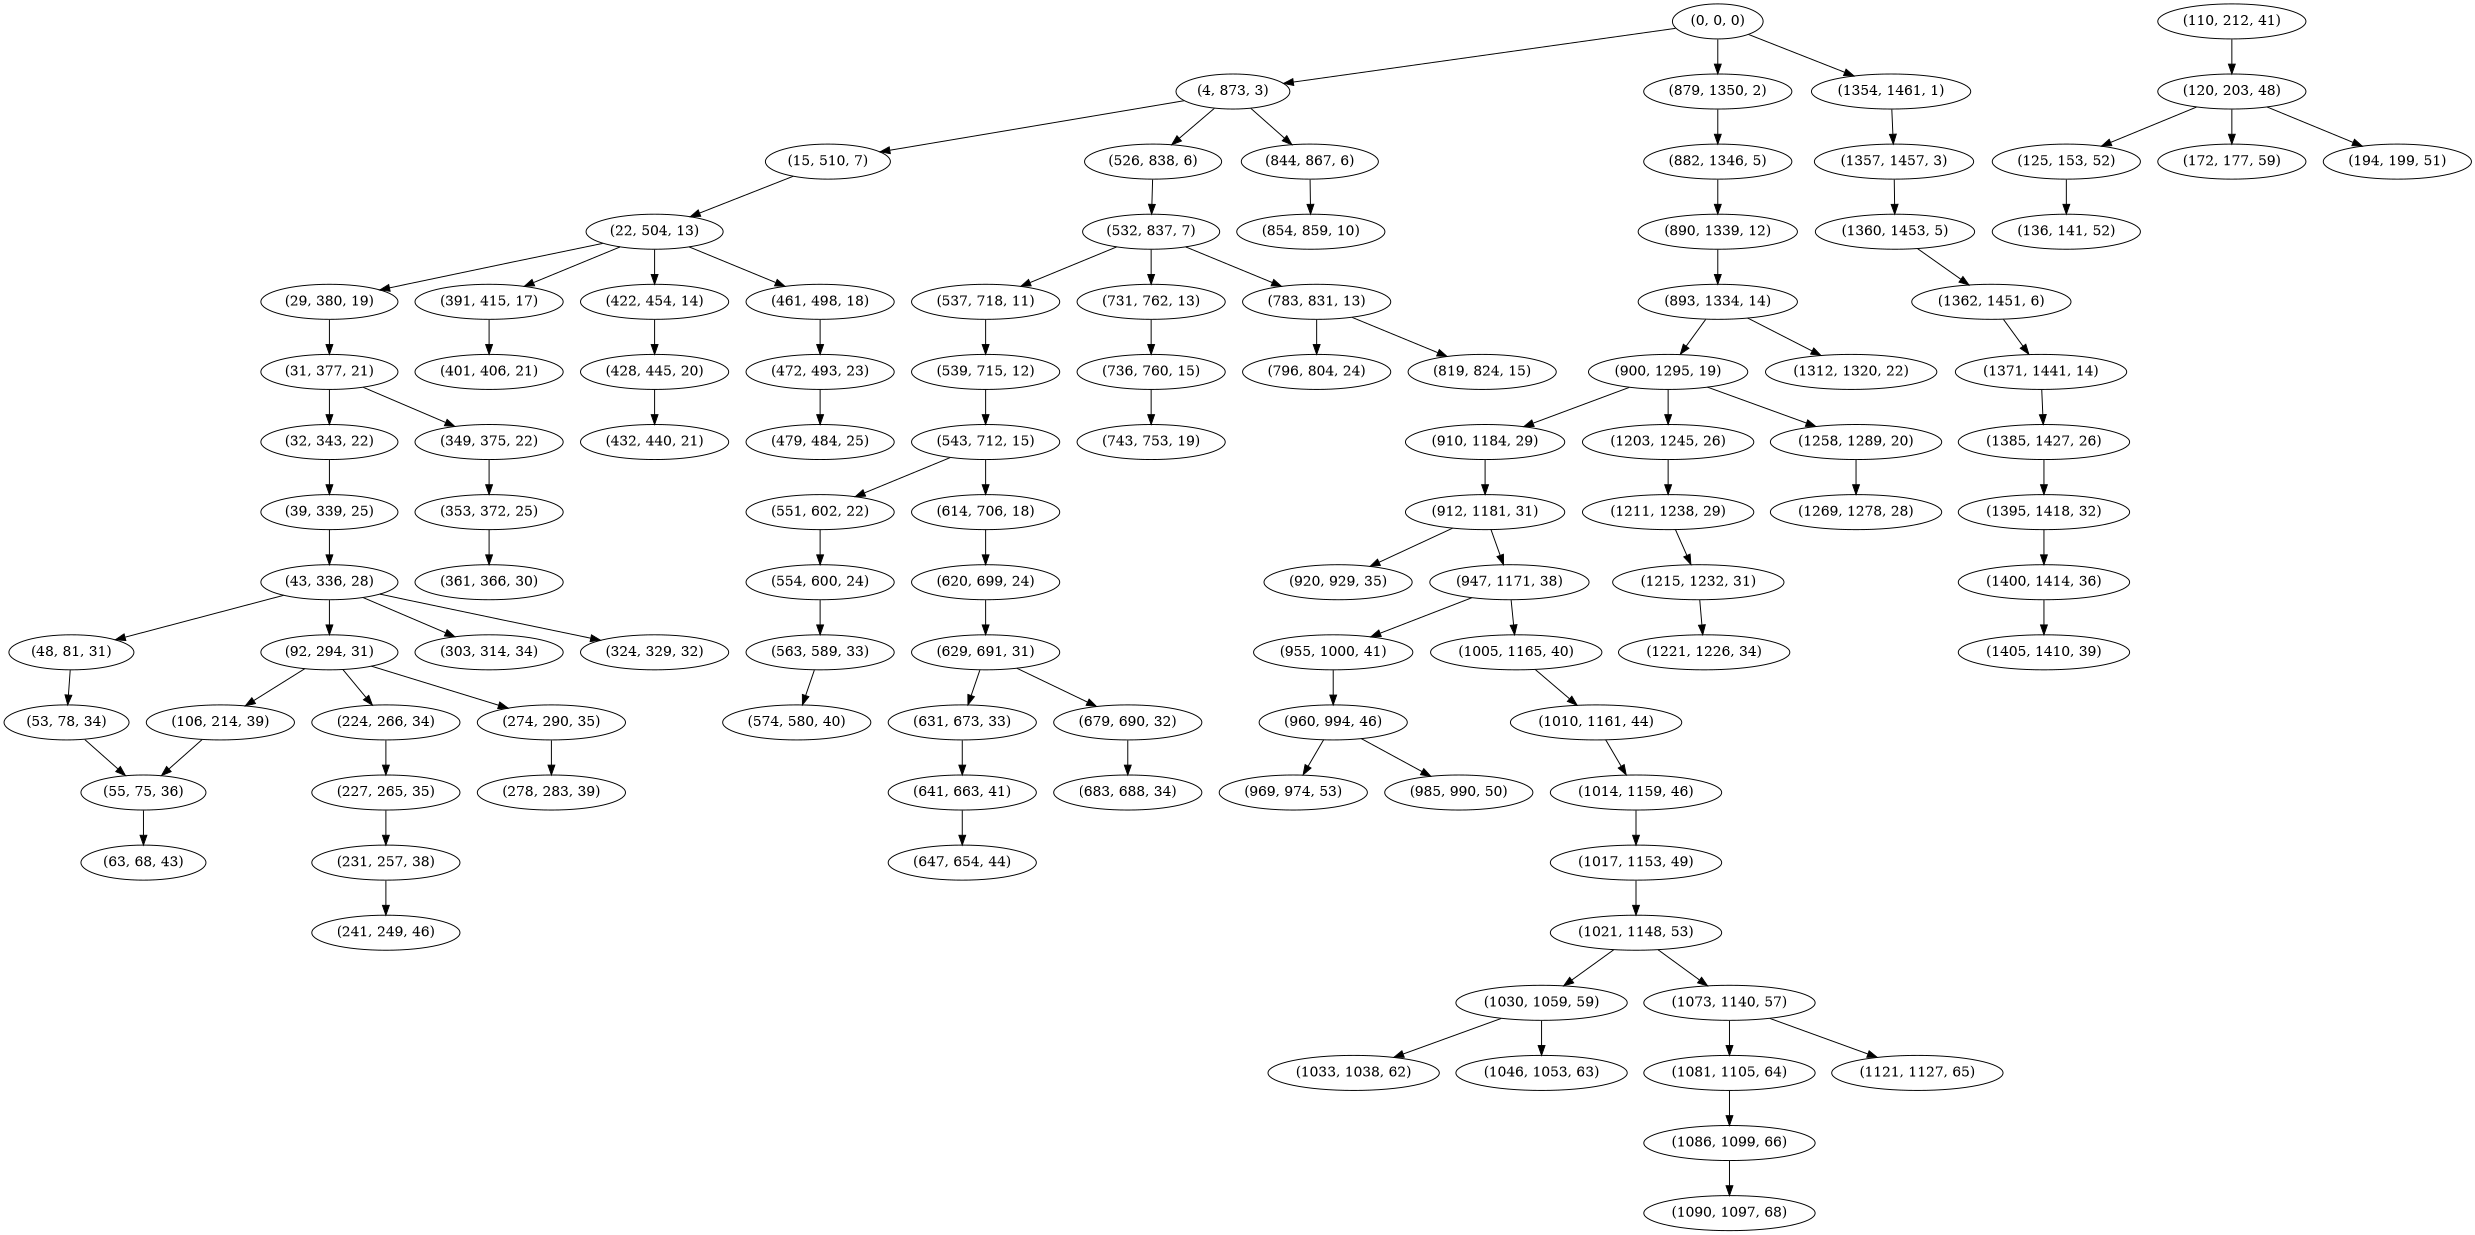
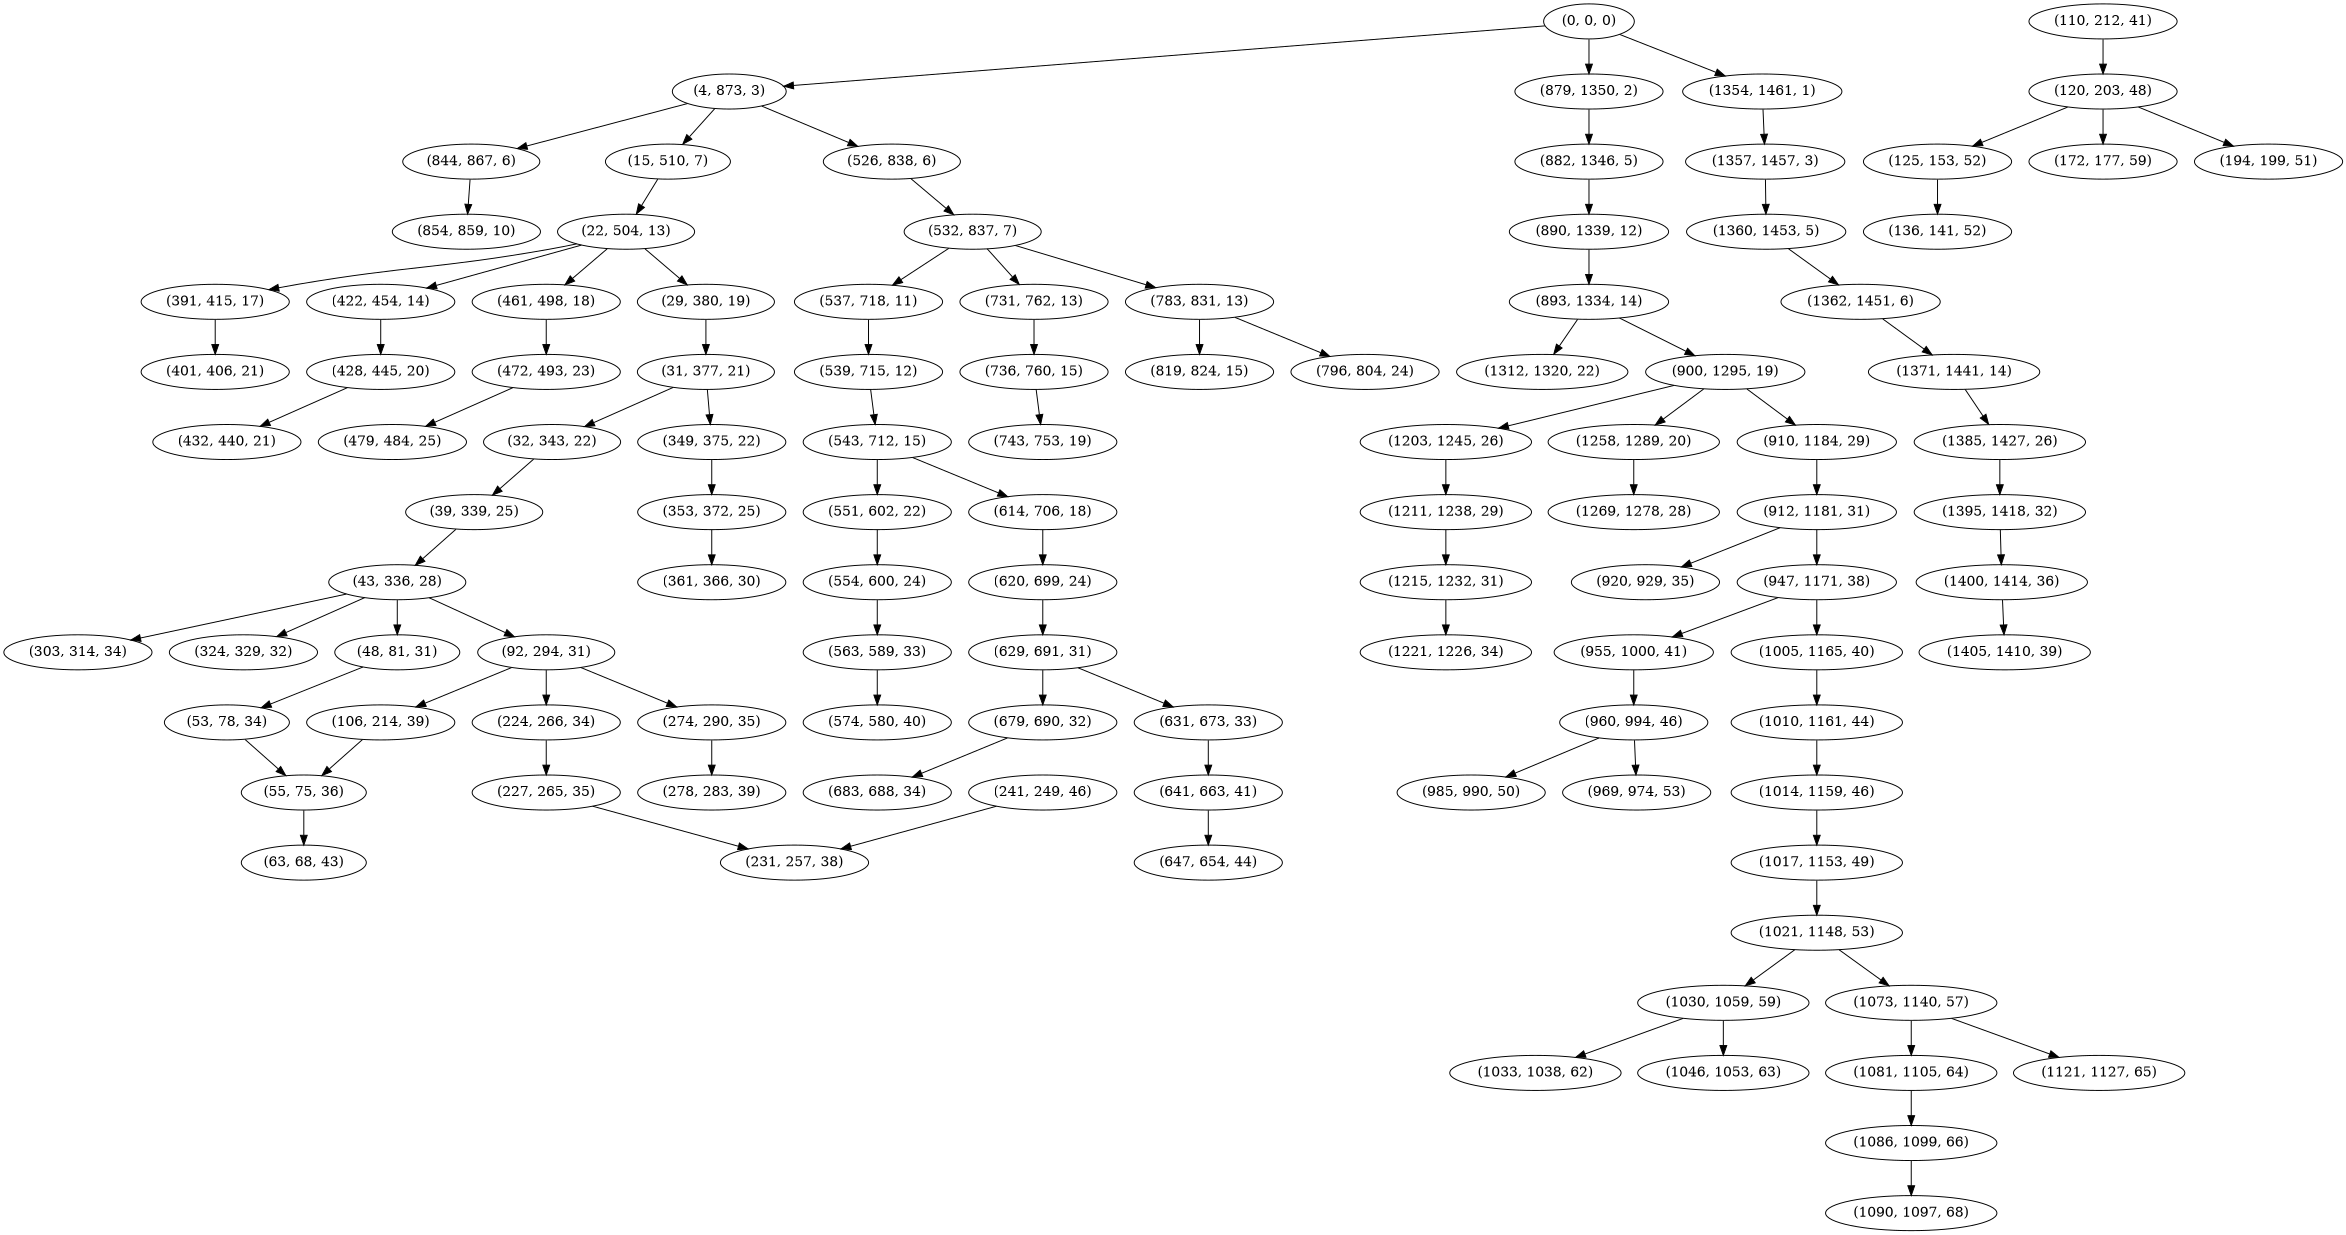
edge "(231, 257, 38)" -> "(241, 249, 46)": reversed
